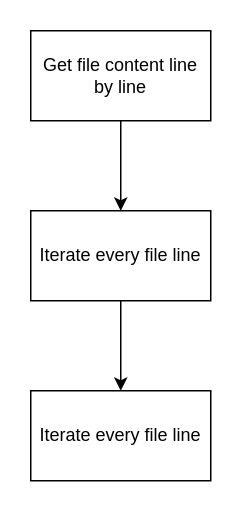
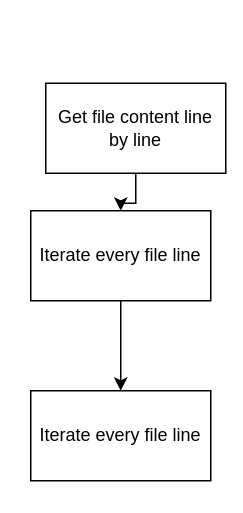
node "Get file content line by line": moved (121, 76) -> (136, 128)
